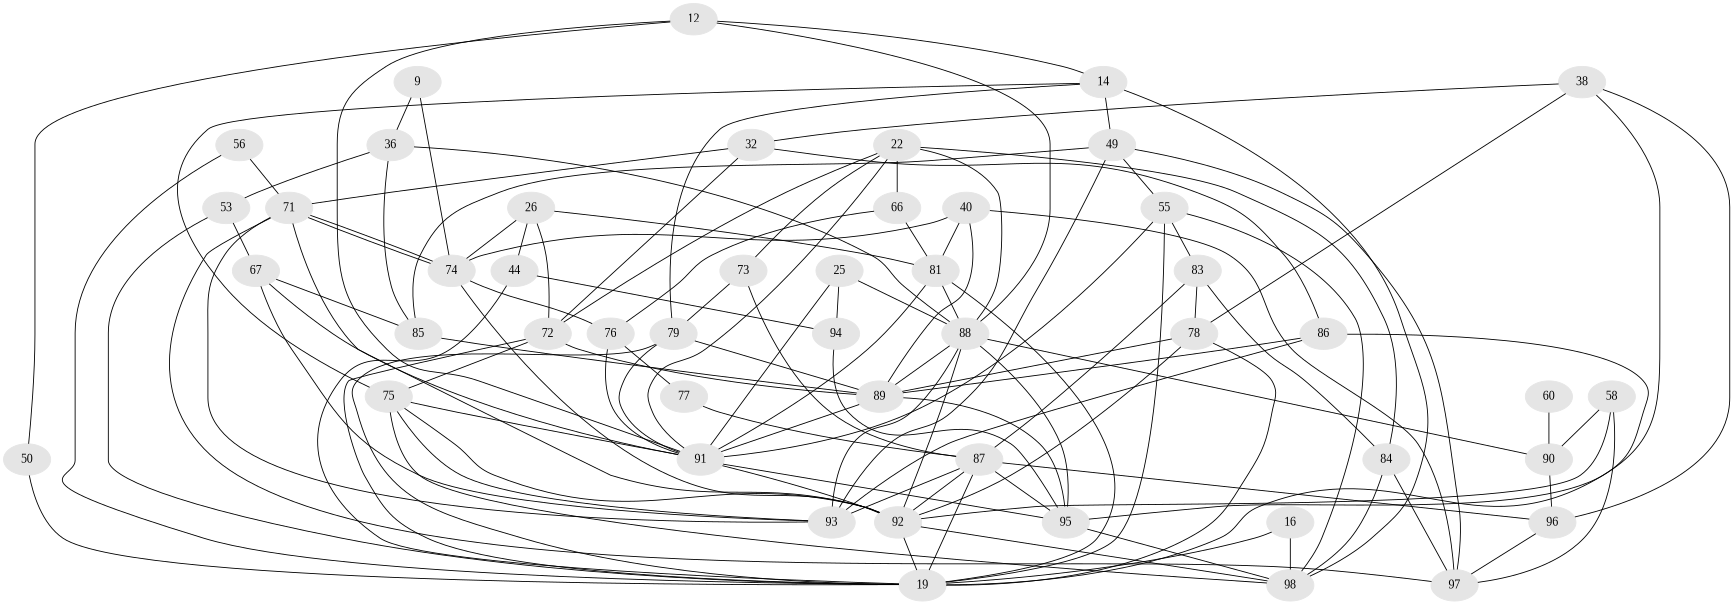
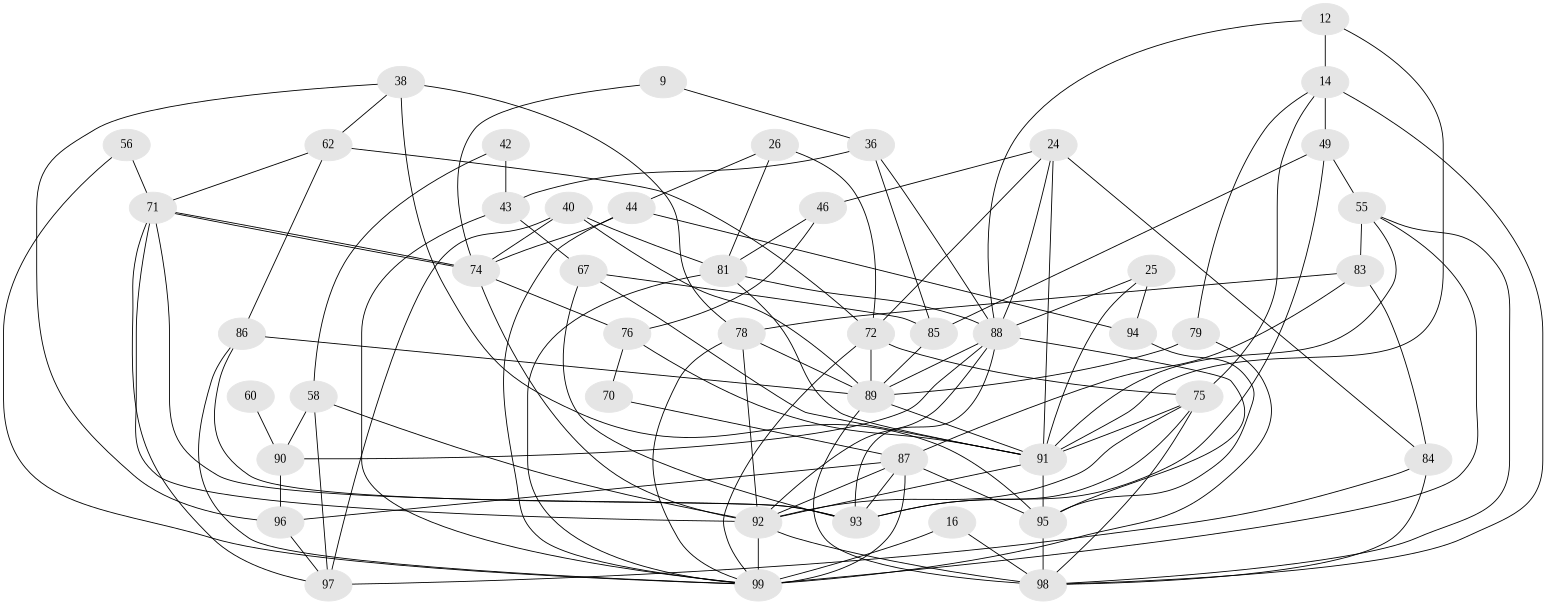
node "42": added
node "32": label "32" -> "62"
node "22": label "22" -> "24"
node "53": label "53" -> "43"
node "66": label "66" -> "46"
edge "26" -- "74": now "44" -- "74"
node "73": removed
edge "49" -- "97": removed
node "77": label "77" -> "70"
edge "79" -- "91": removed
edge "89" -- "95": now "89" -- "98"
node "50": removed
node "19": label "19" -> "99"
